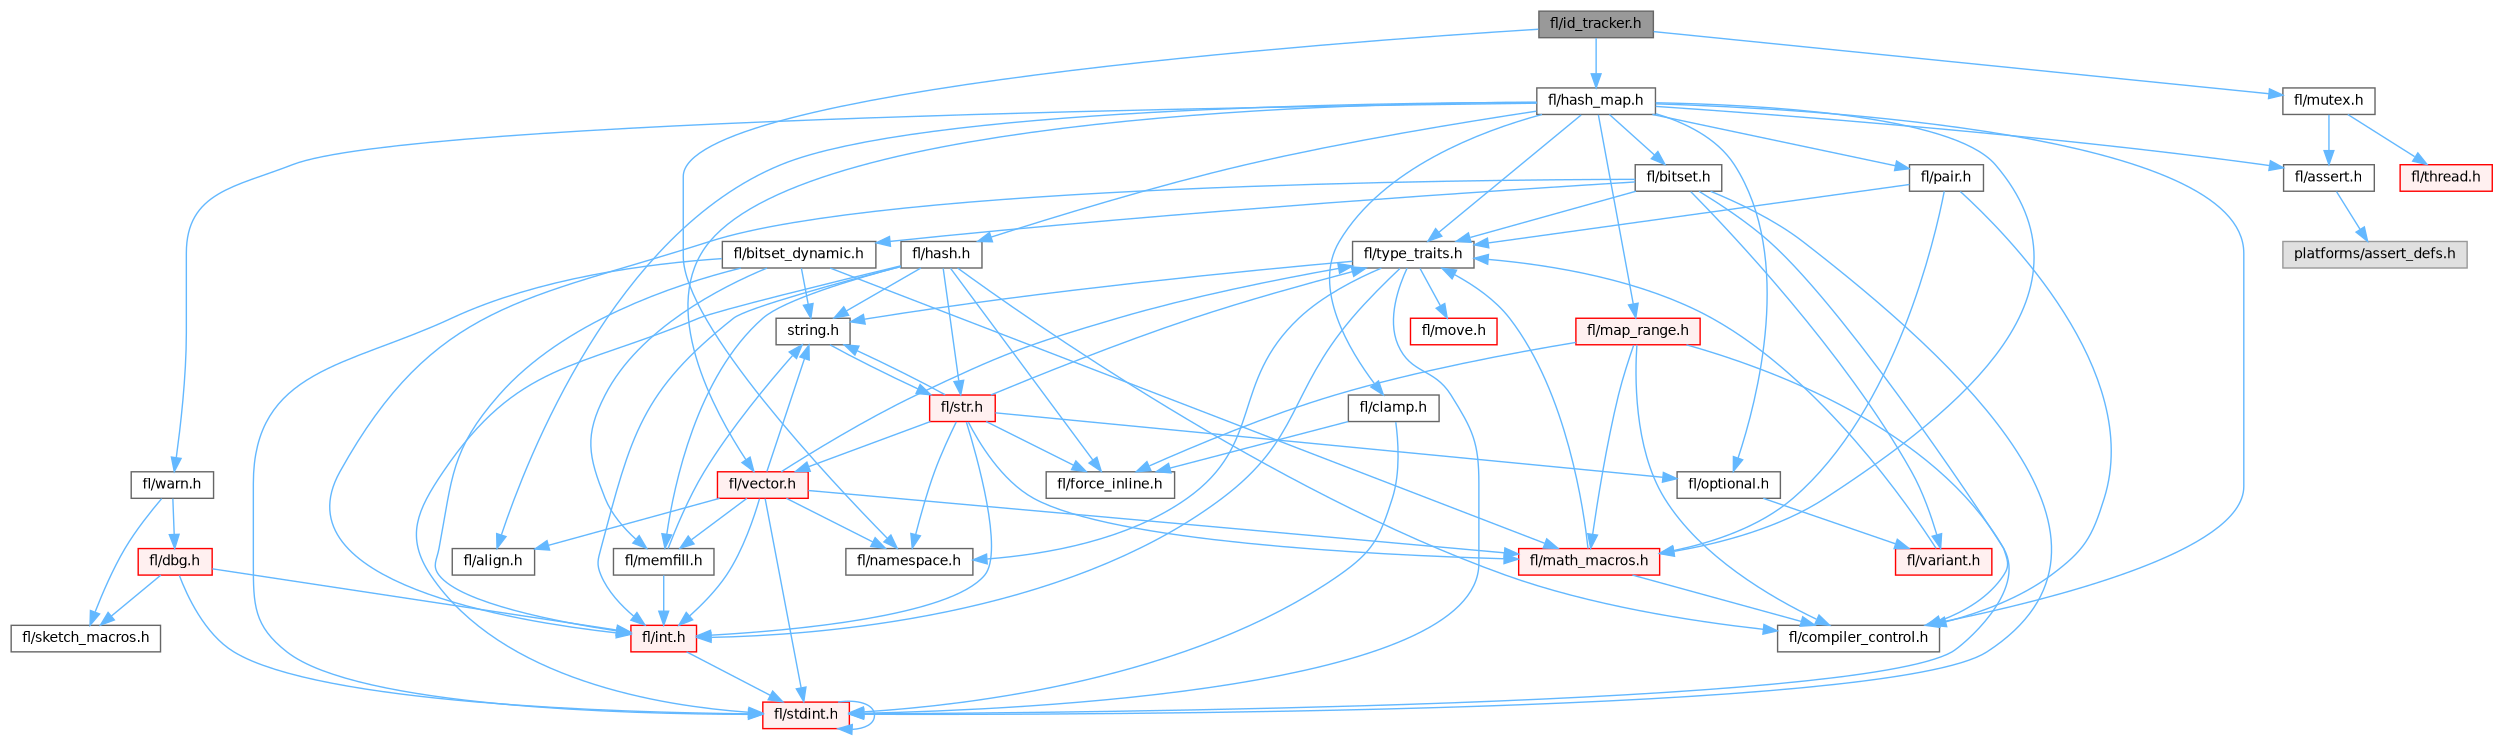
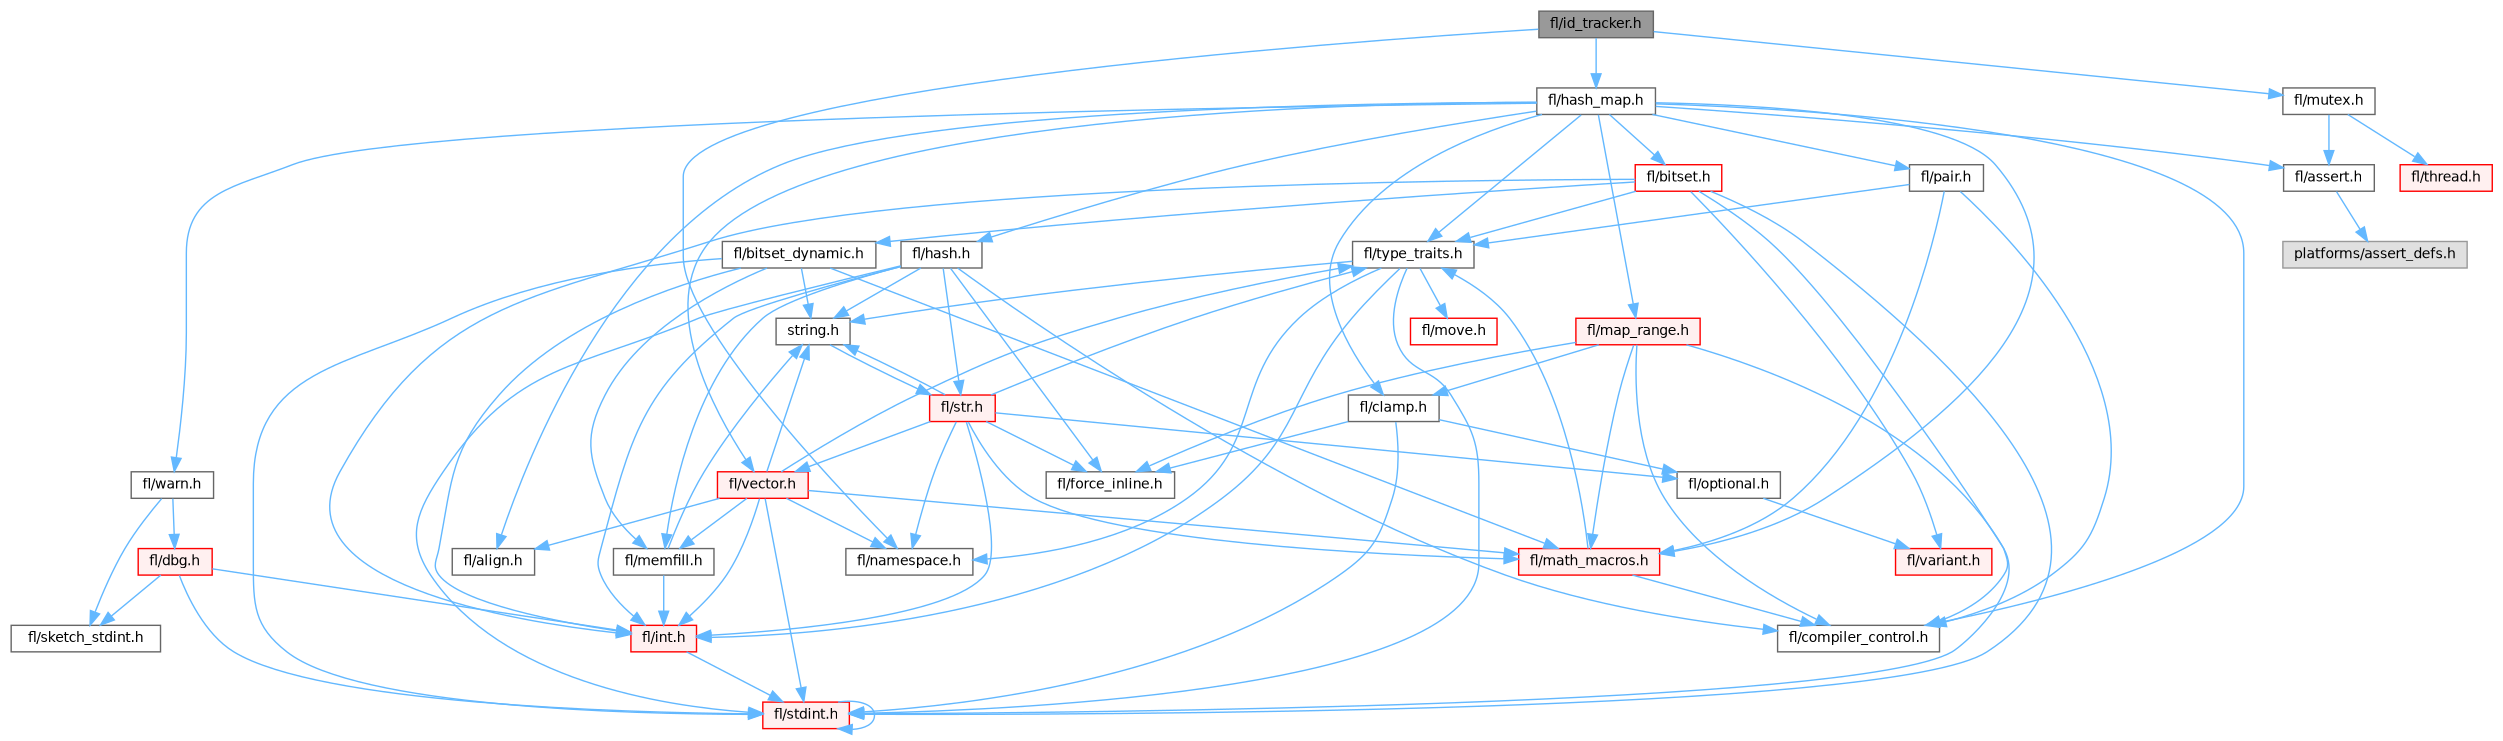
node "fl/bitset.h": color grey40 -> red
edge "fl/hash_map.h" -> "fl/optional.h": now "fl/clamp.h" -> "fl/optional.h"
edge "fl/variant.h" -> "fl/type_traits.h": removed
edge "fl/map_range.h" -> "fl/clamp.h": added
node "fl/sketch_macros.h": label "fl/sketch_macros.h" -> "fl/sketch_stdint.h"
